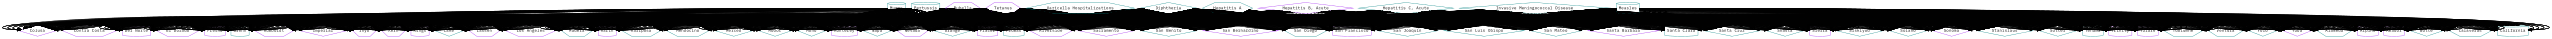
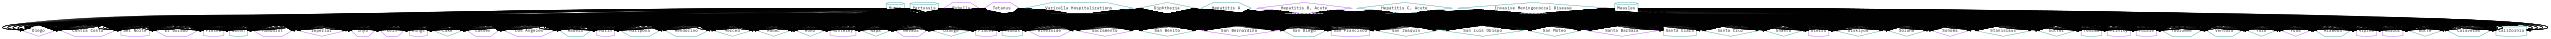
node "Colusa": label "Colusa" -> "Diego"
